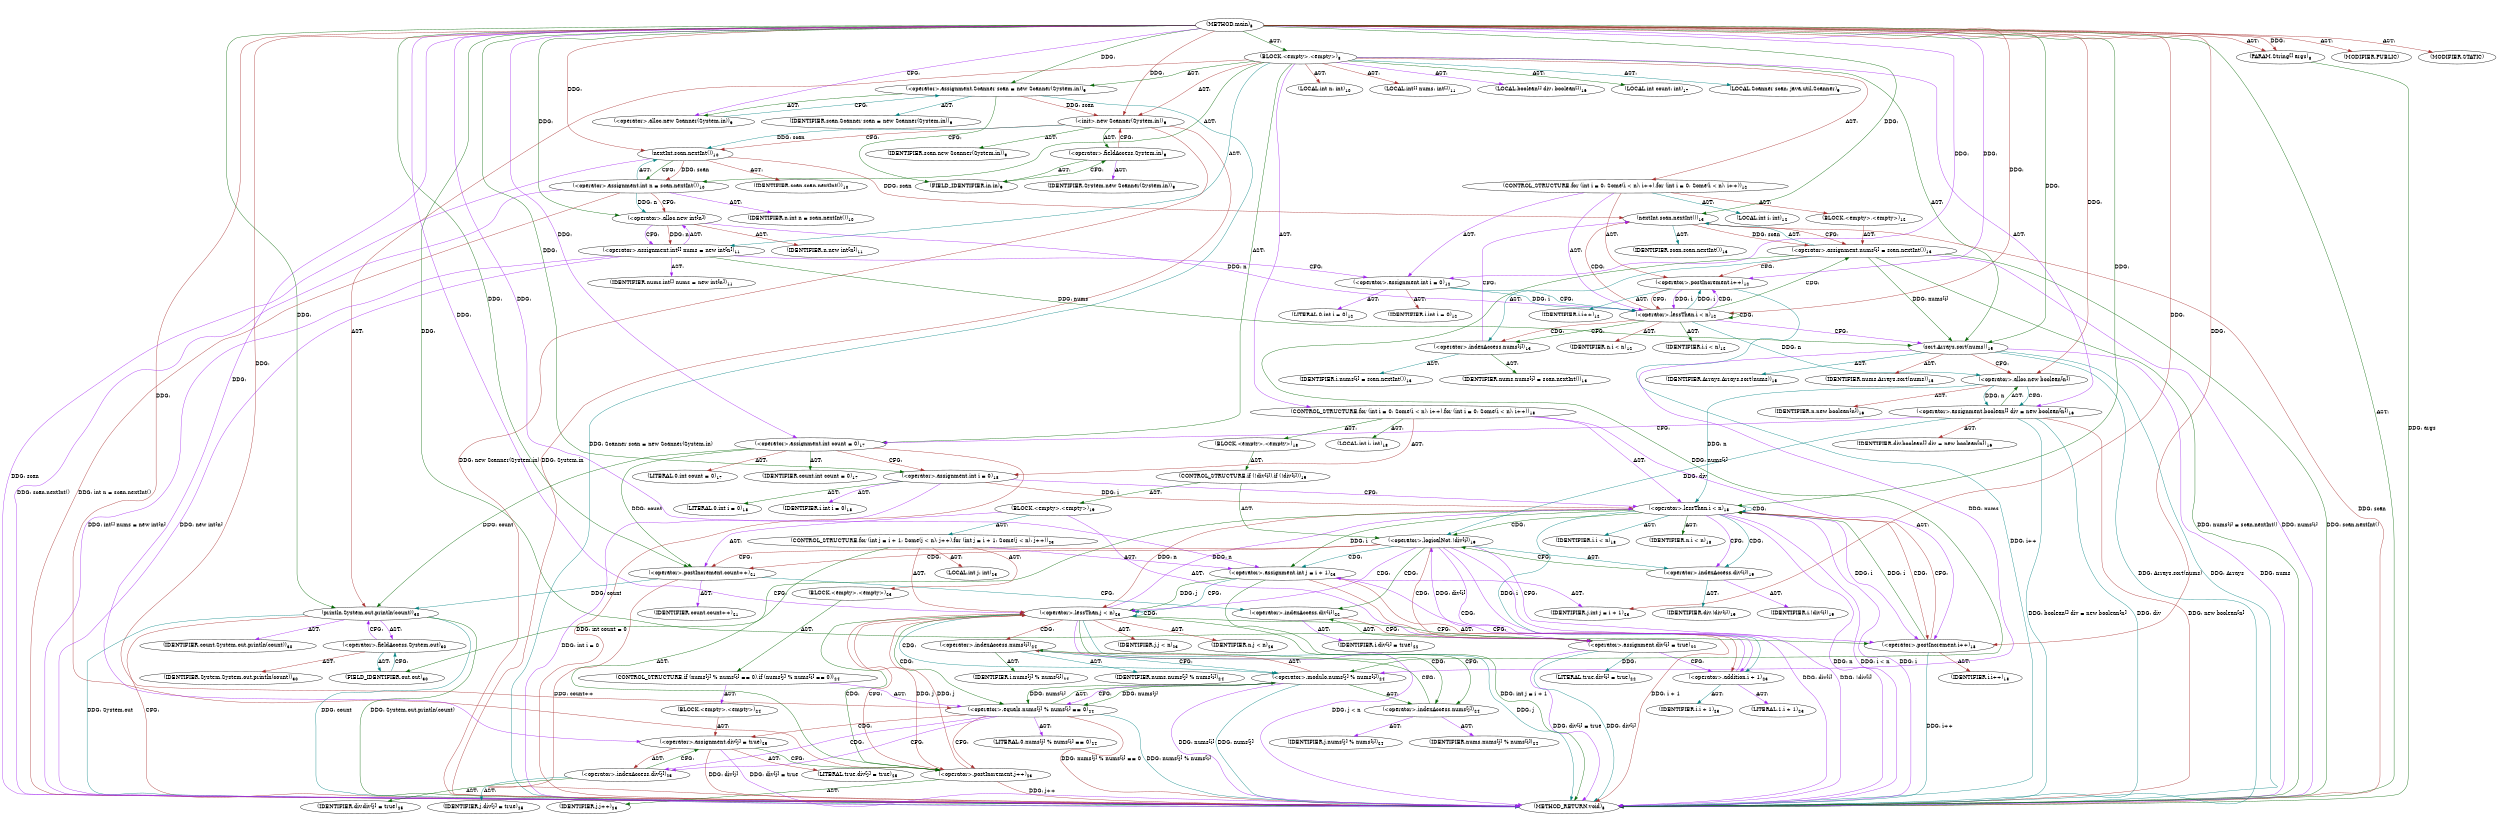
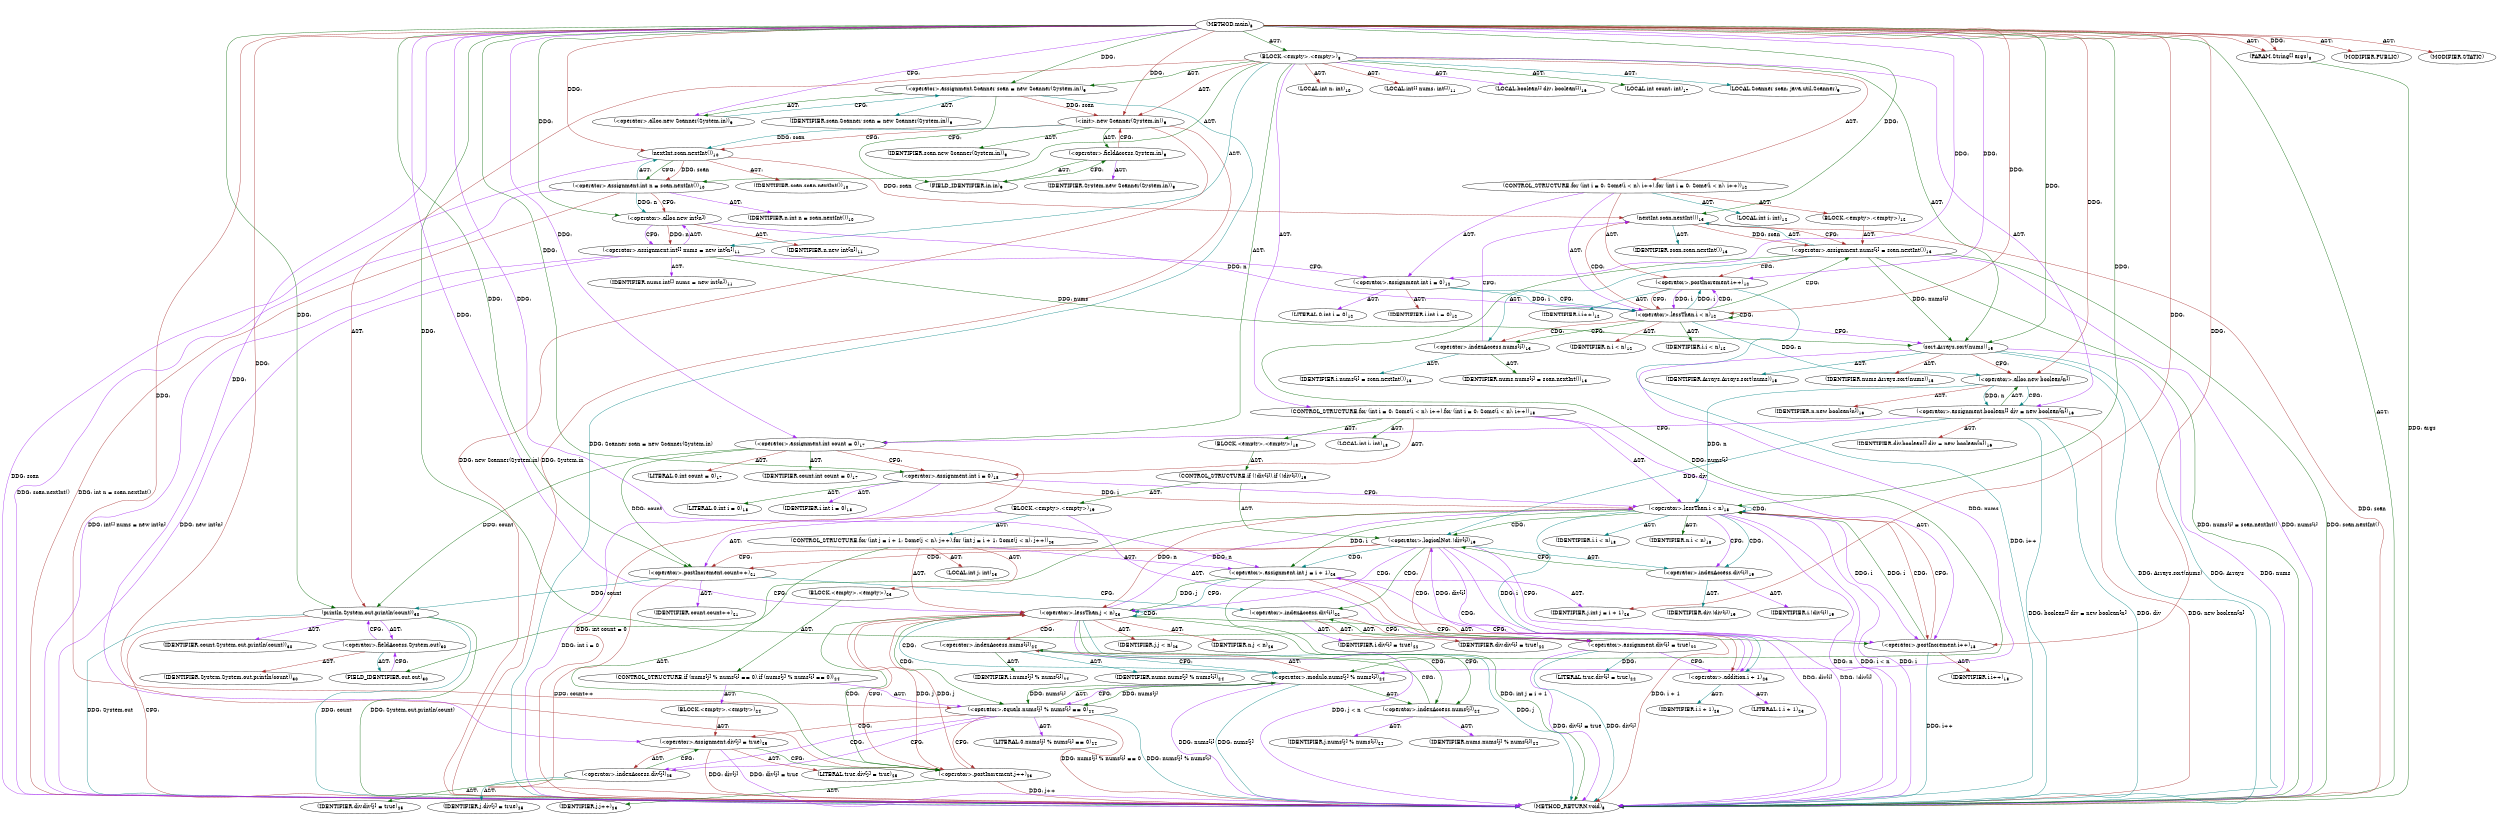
node "(IDENTIFIER,div,div[i] = true)": added
edge "(FIELD_IDENTIFIER,out,out)" -> "(<operator>.fieldAccess,System.out)": color teal -> purple
